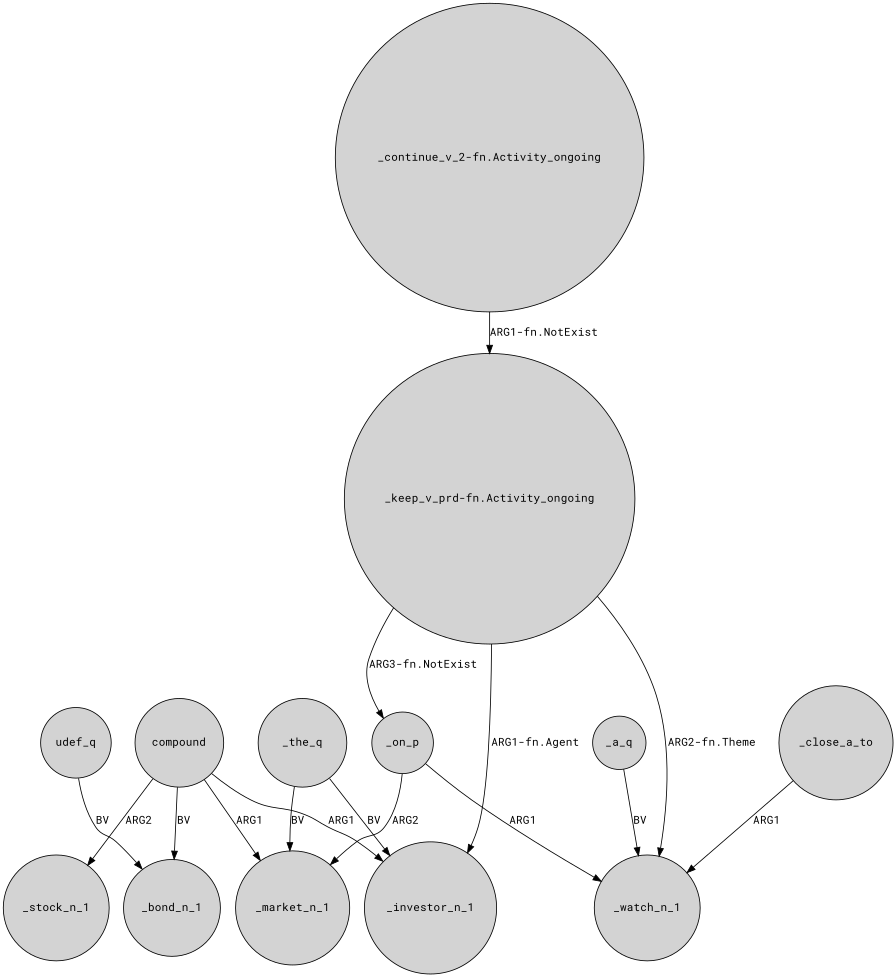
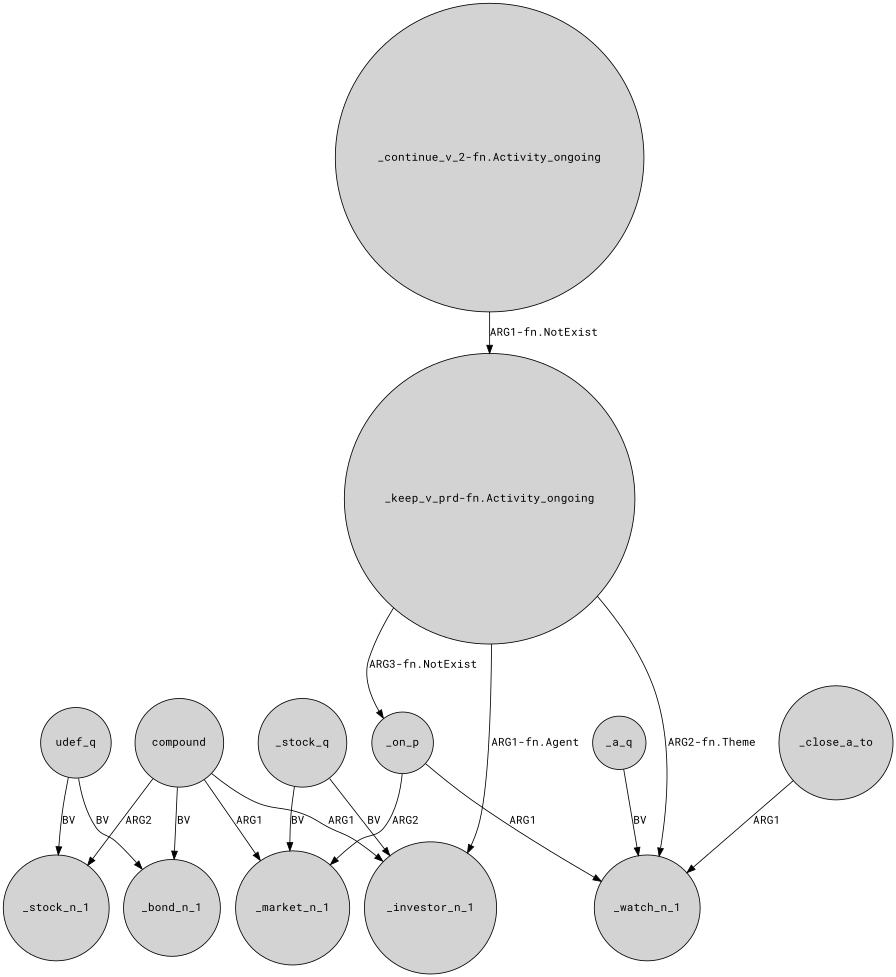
node "_the_q": label "_the_q" -> "_stock_q"
edge "udef_q" -> "_stock_n_1": added, label "BV"
